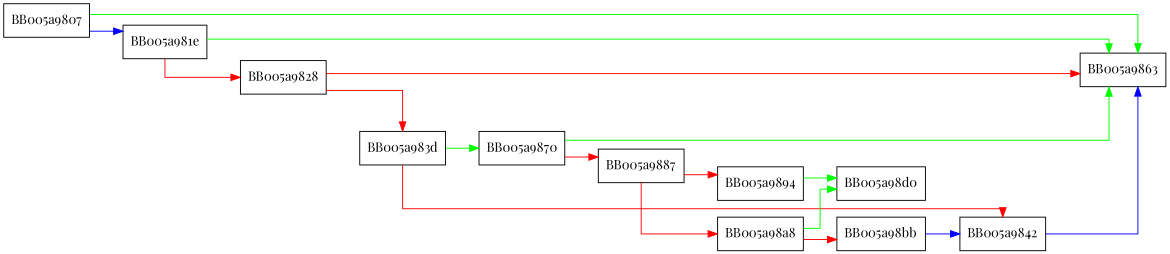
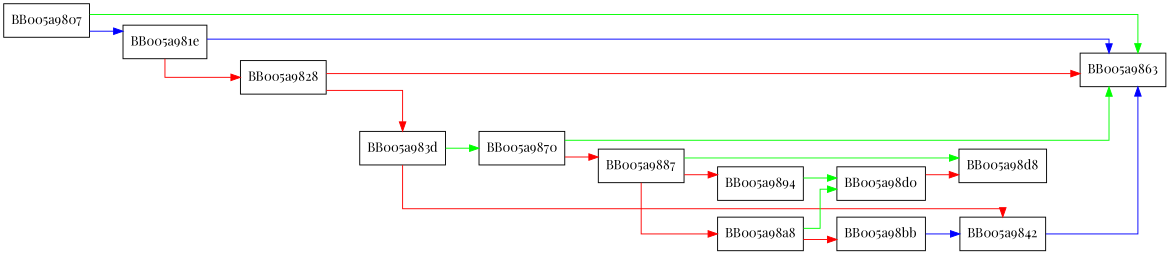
edge "BB005a981e" -> "BB005a9863": color green -> blue
node "BB005a98d8": added
